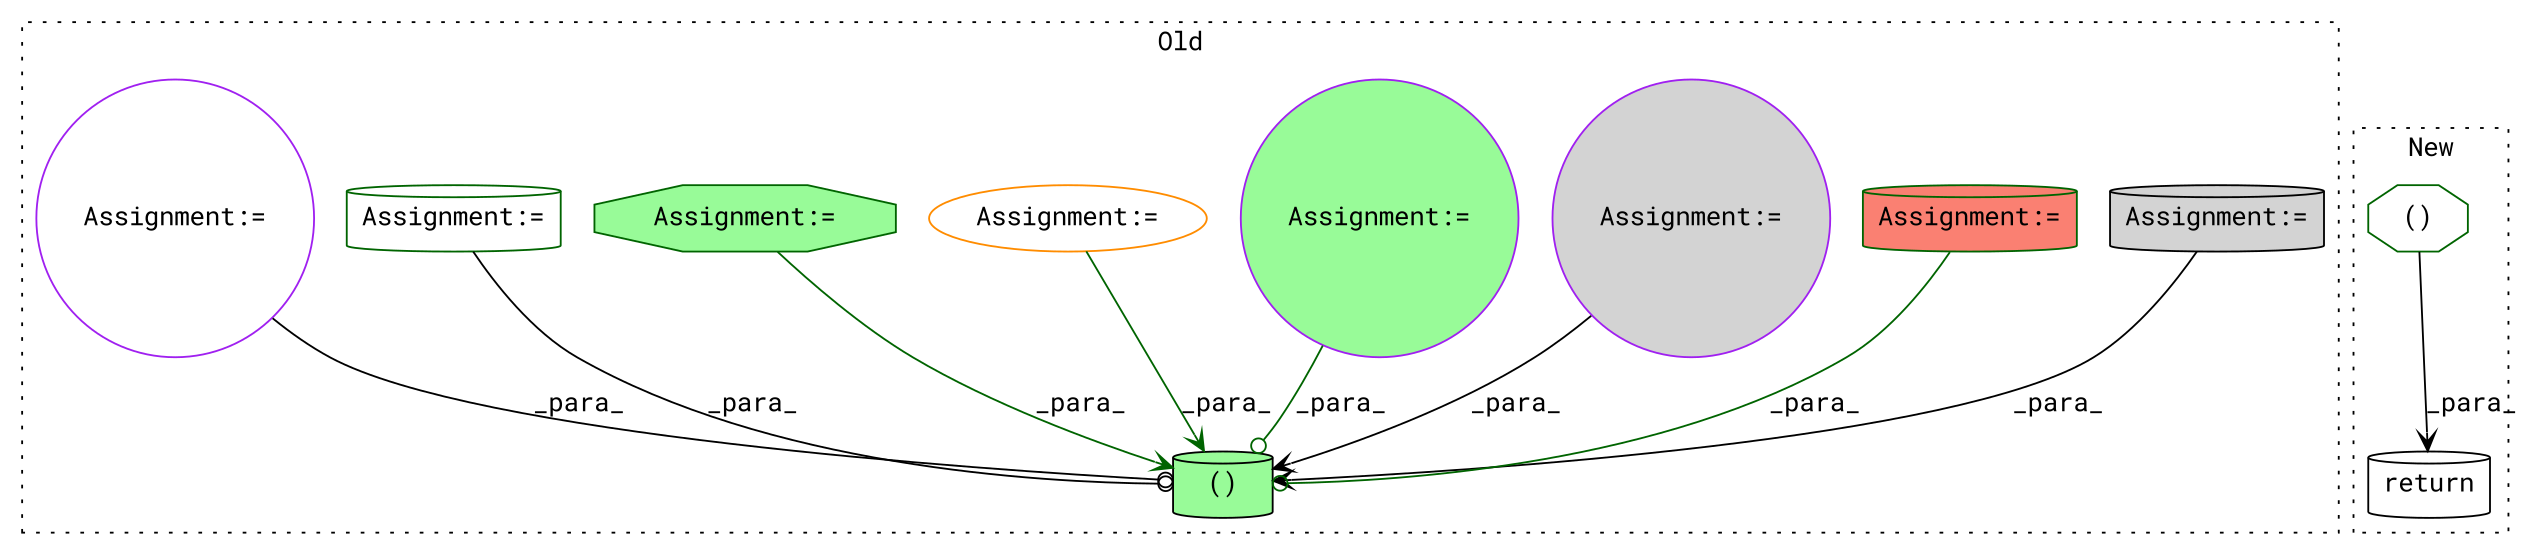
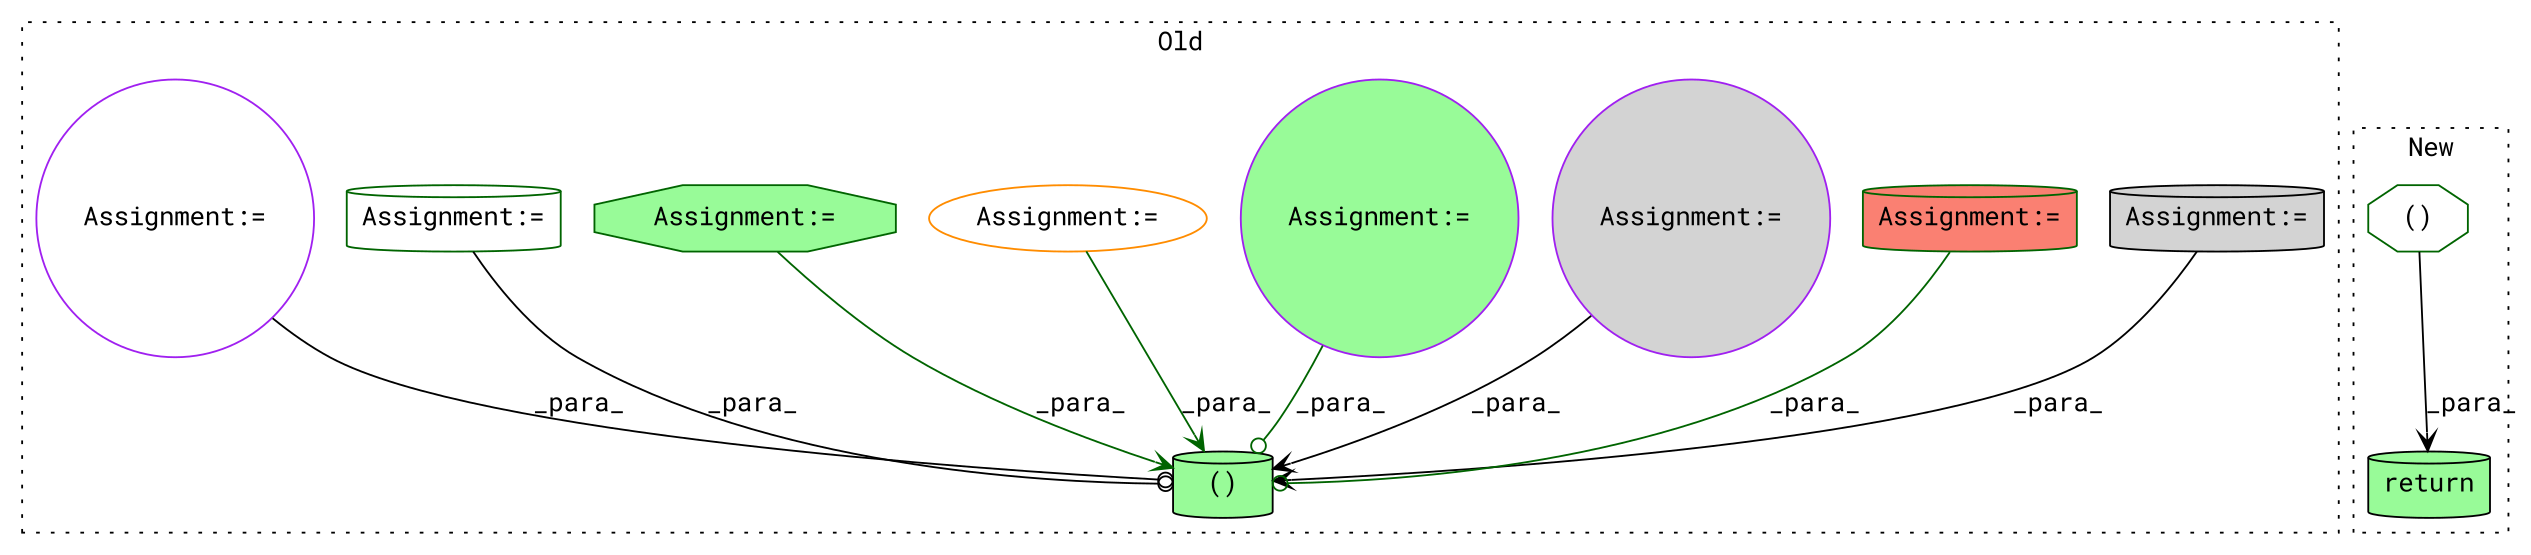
node "return": fillcolor white -> palegreen
